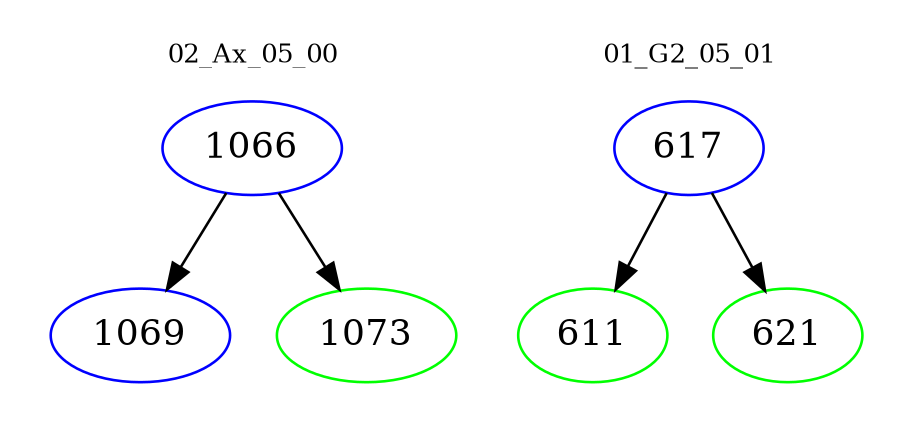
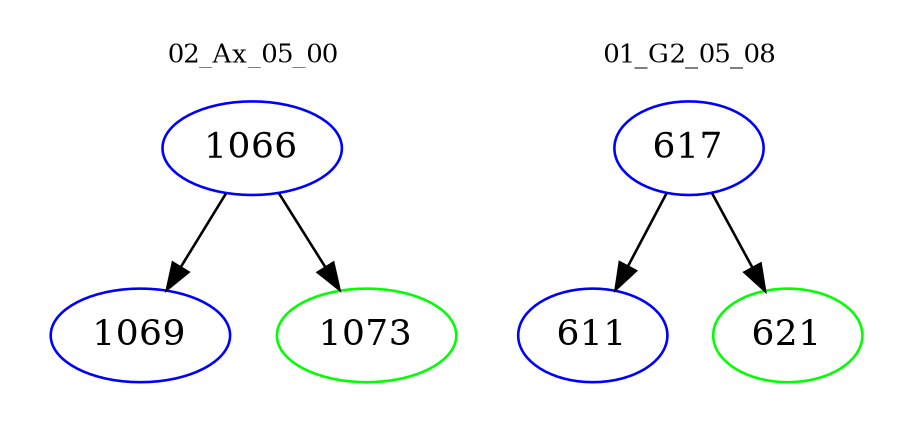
cluster "01_G2_05_01": label "01_G2_05_01" -> "01_G2_05_08"
node "611": color green -> blue
